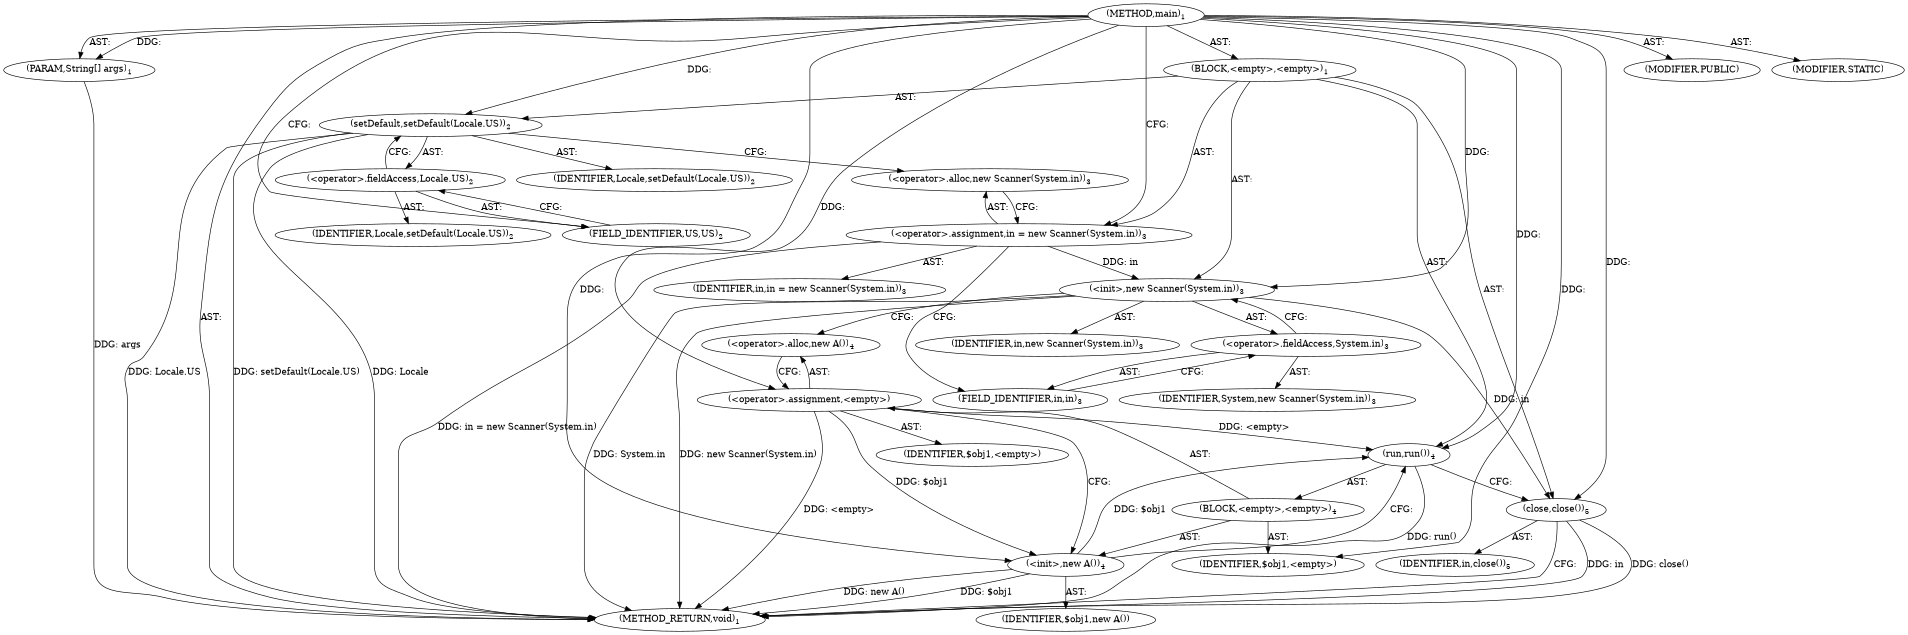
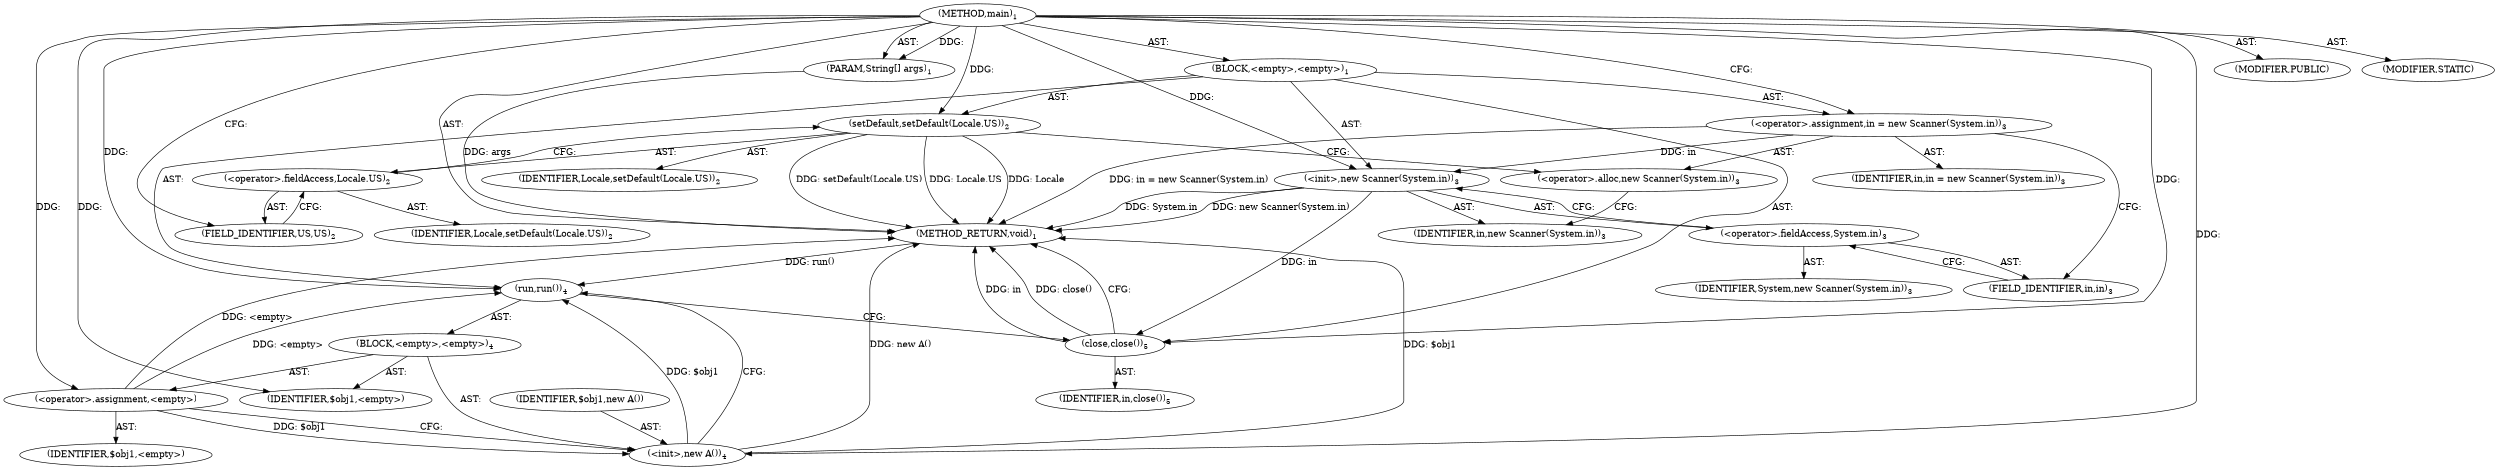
edge "(<operator>.alloc,new Scanner(System.in))" -> "(<operator>.assignment,in = new Scanner(System.in))": now "(<operator>.alloc,new Scanner(System.in))" -> "(IDENTIFIER,in,new Scanner(System.in))"
node "(<operator>.alloc,new A())": removed
edge "(run,run())" -> "(METHOD_RETURN,void)": reversed
edge "(<init>,new A())" -> "(IDENTIFIER,$obj1,new A())": reversed
